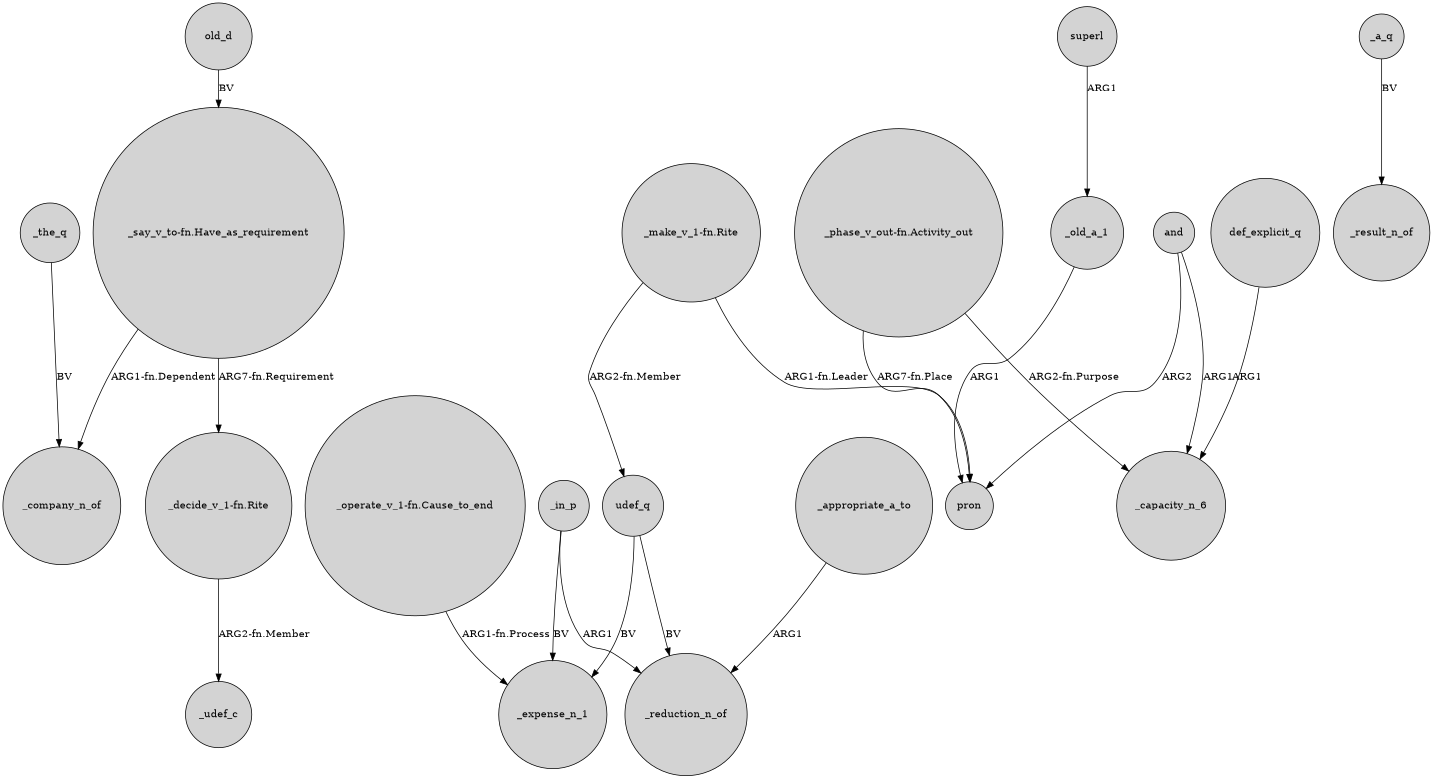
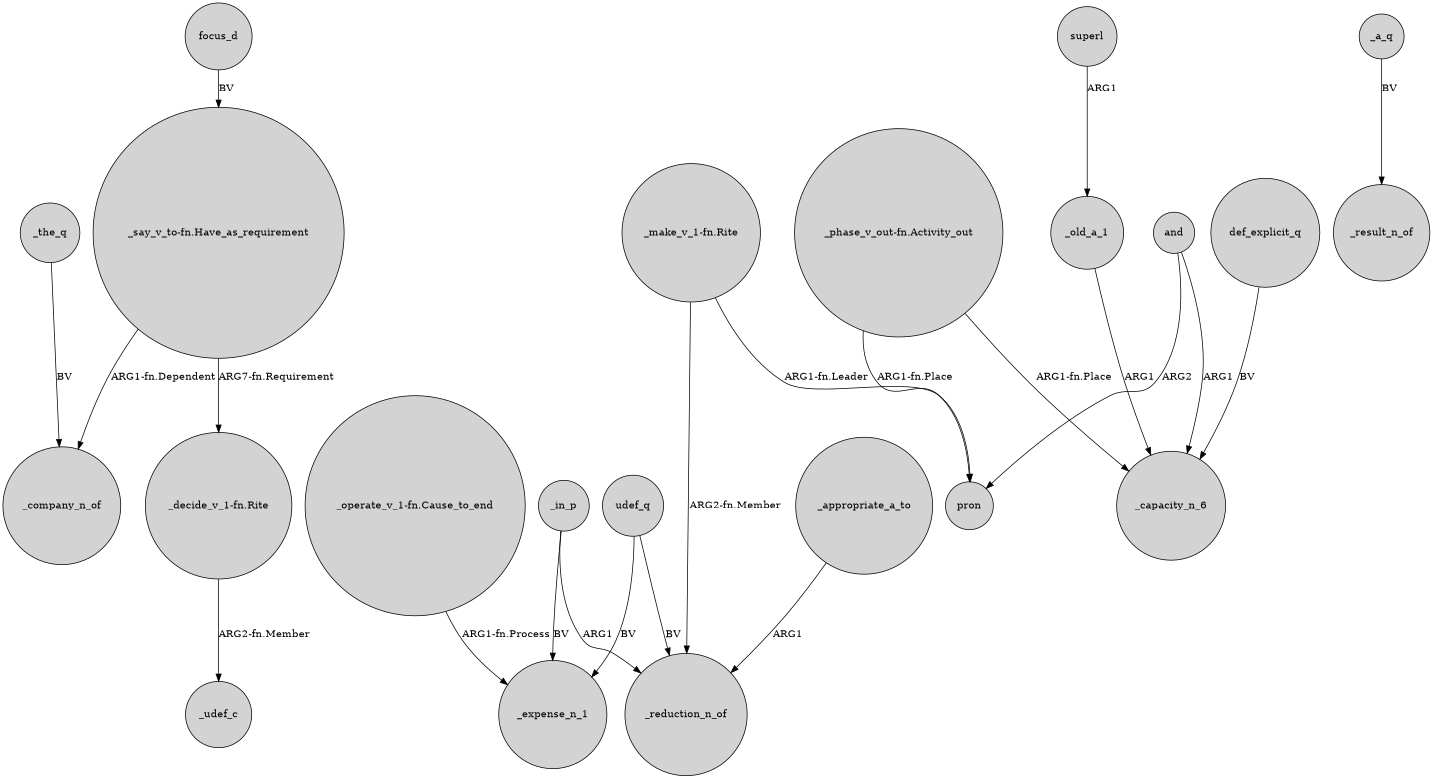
node "old_d": label "old_d" -> "focus_d"
edge "_old_a_1" -> "pron": now "_old_a_1" -> "_capacity_n_6"
edge "_make_v_1-fn.Rite" -> "udef_q": now "_make_v_1-fn.Rite" -> "_reduction_n_of"
edge "_phase_v_out-fn.Activity_out" -> "pron": label "ARG7-fn.Place" -> "ARG1-fn.Place"
edge "_phase_v_out-fn.Activity_out" -> "_capacity_n_6": label "ARG2-fn.Purpose" -> "ARG1-fn.Place"
edge "def_explicit_q" -> "_capacity_n_6": label "ARG1" -> "BV"
